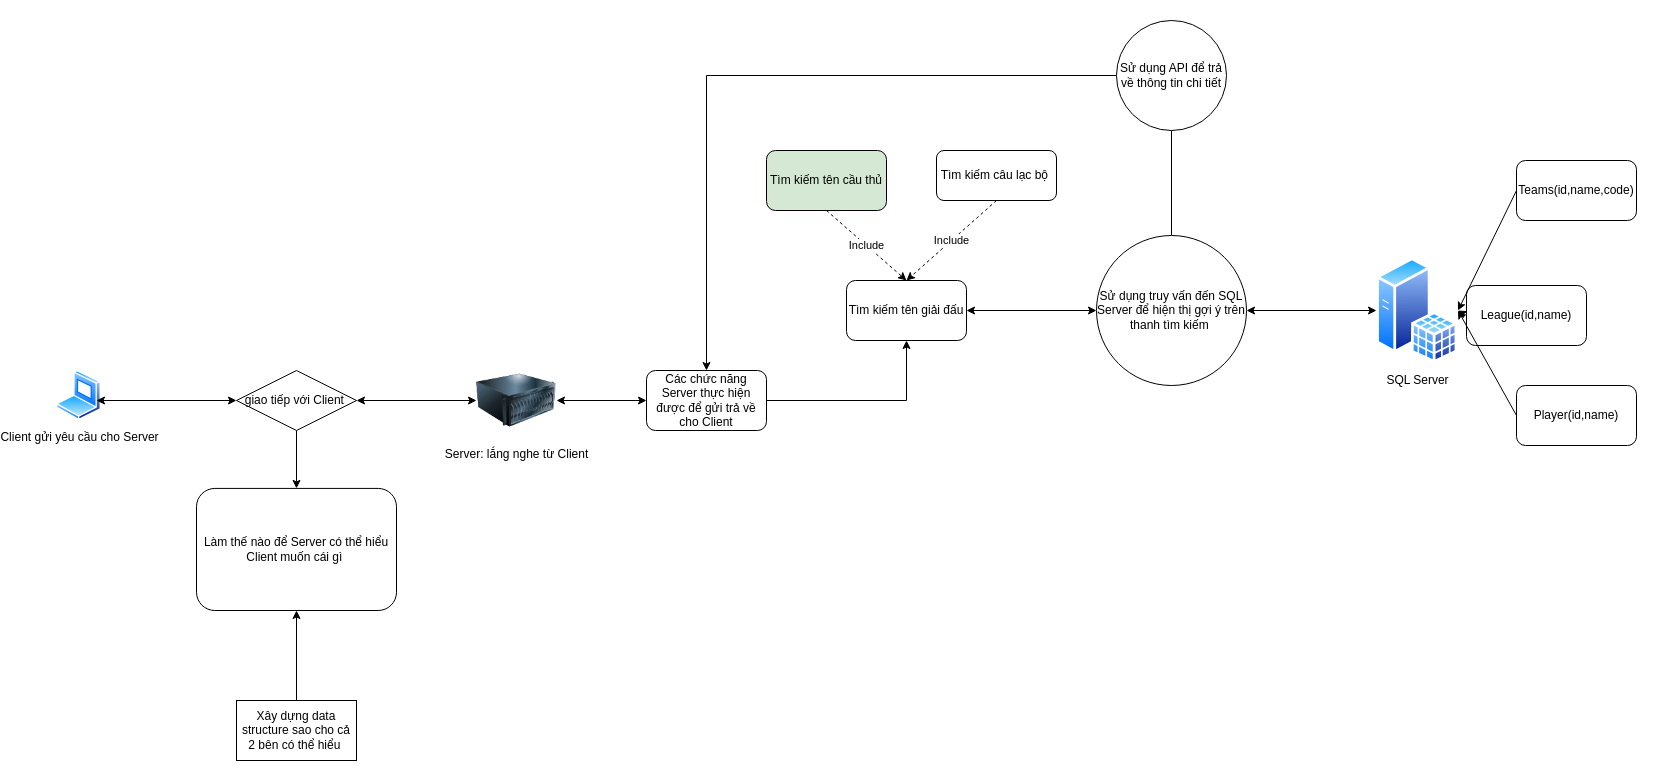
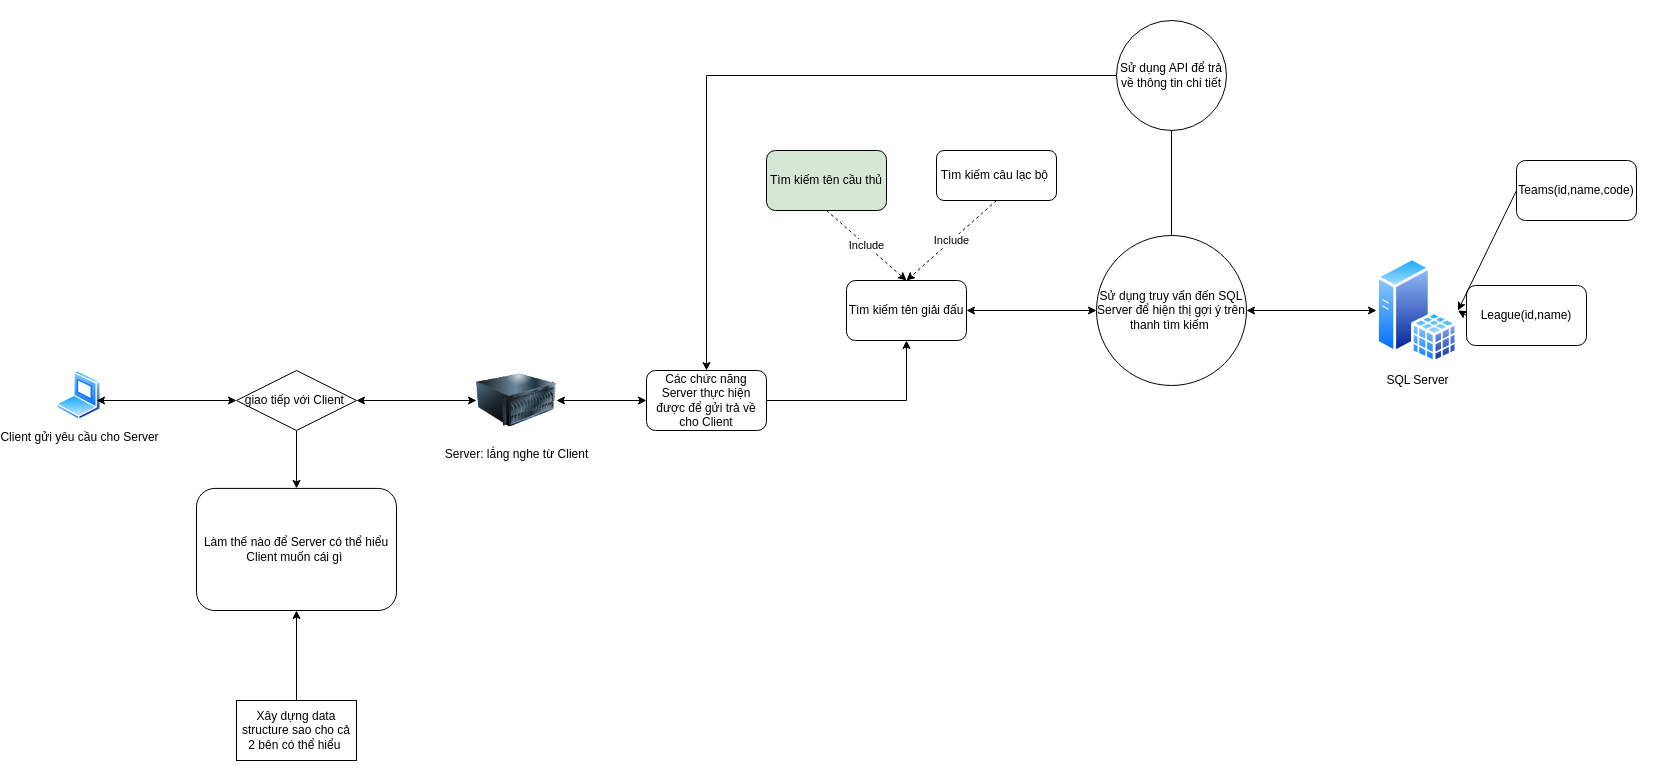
edge "Player(id,name)" -> "SQL Server": removed
node "Player(id,name)": removed
